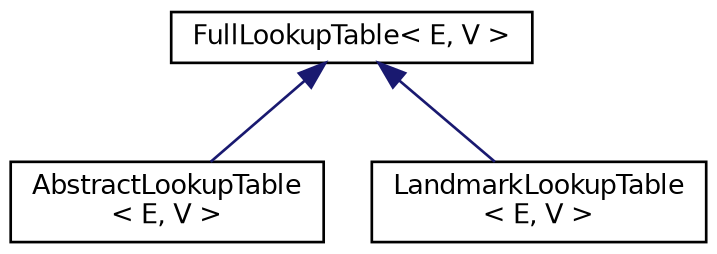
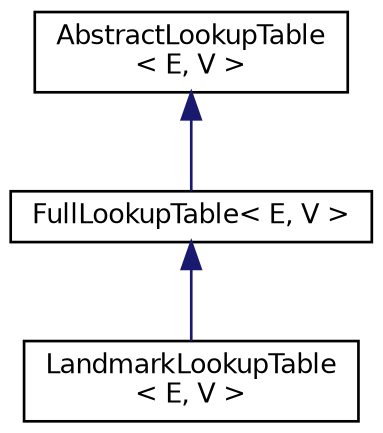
edge "AbstractLookupTable < E, V >" -> "FullLookupTable< E, V >": reversed
